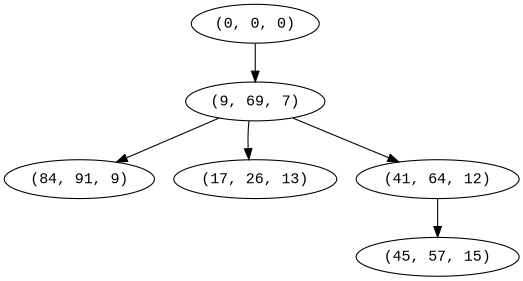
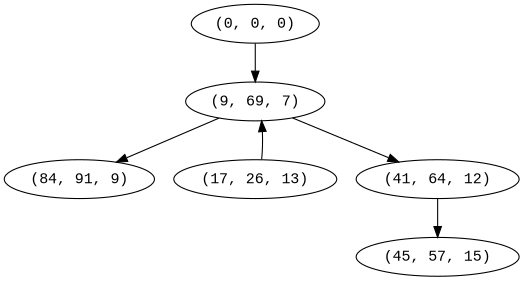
edge "(9, 69, 7)" -> "(17, 26, 13)": reversed
